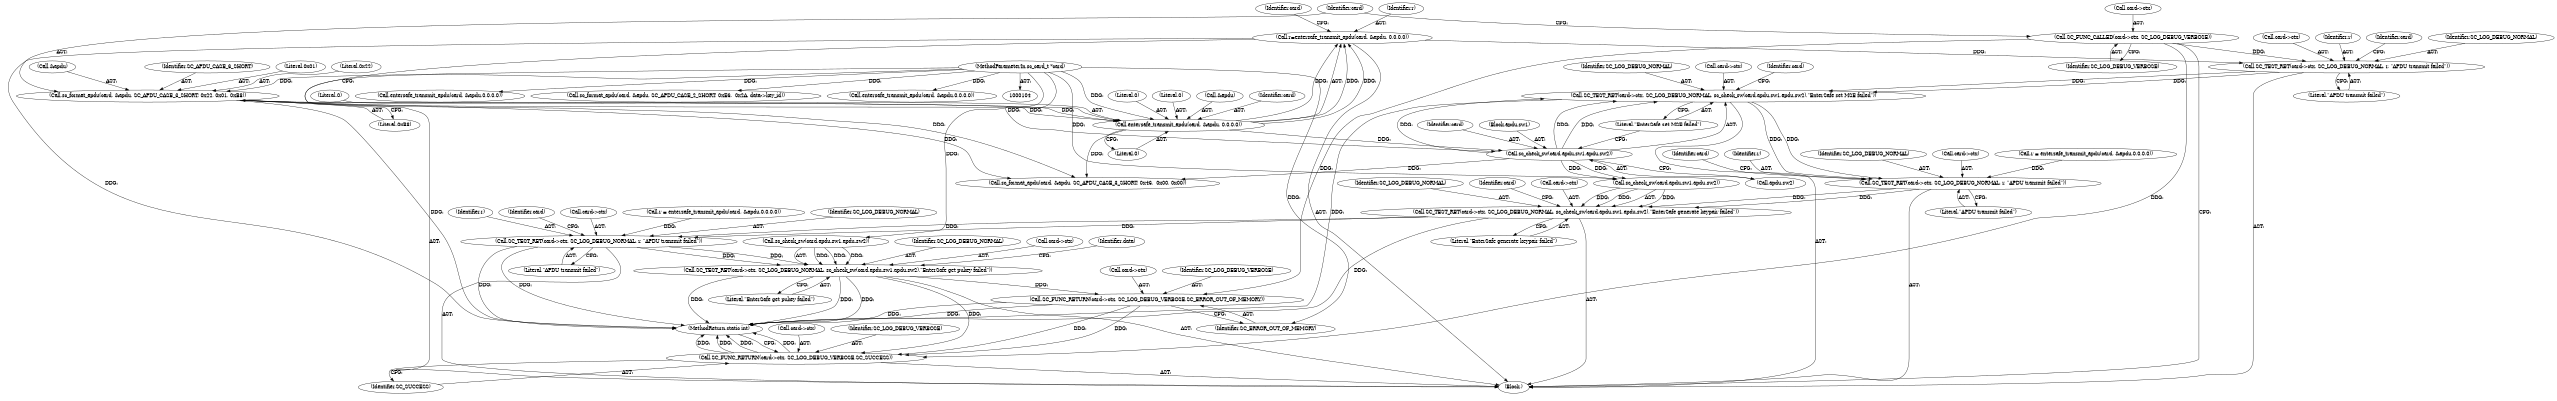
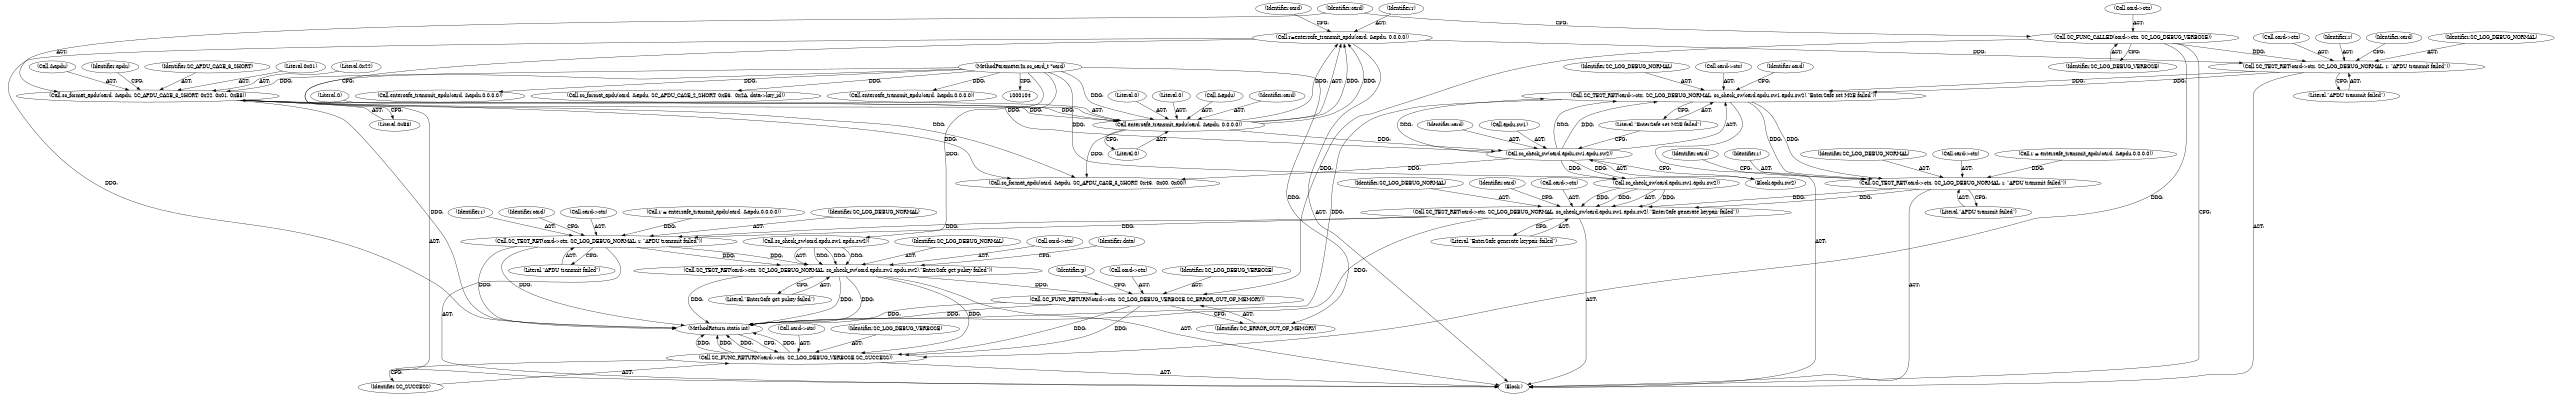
node "(Identifier,apdu)": added
edge "(MethodParameterIn,sc_card_t *card)" -> "1000104": label "AST: " -> "CFG: "
node "(Block,apdu.sw1)": label "(Block,apdu.sw1)" -> "(Call,apdu.sw1)"
node "(Call,apdu.sw2)": label "(Call,apdu.sw2)" -> "(Block,apdu.sw2)"
node "(Identifier,p)": added
